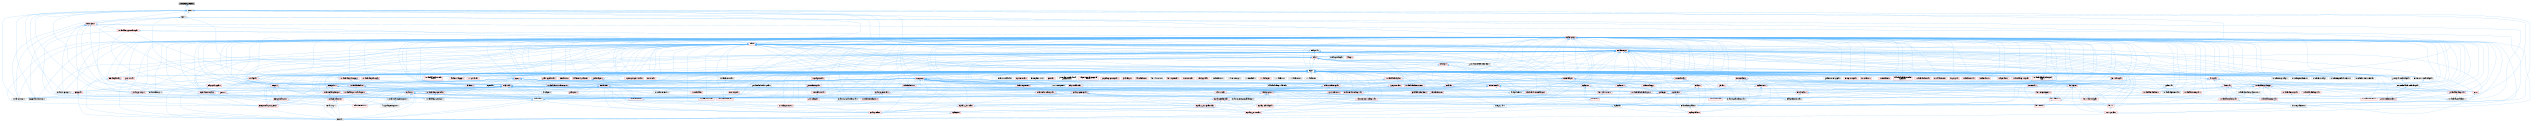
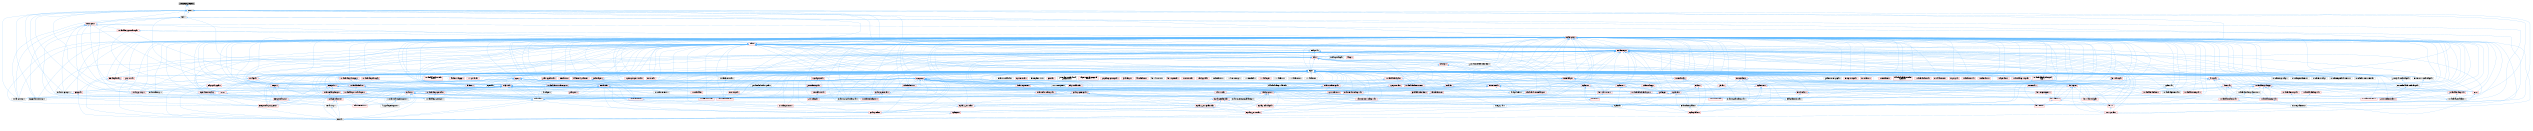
node "Actions.h": label "Actions.h" -> "World.h"
